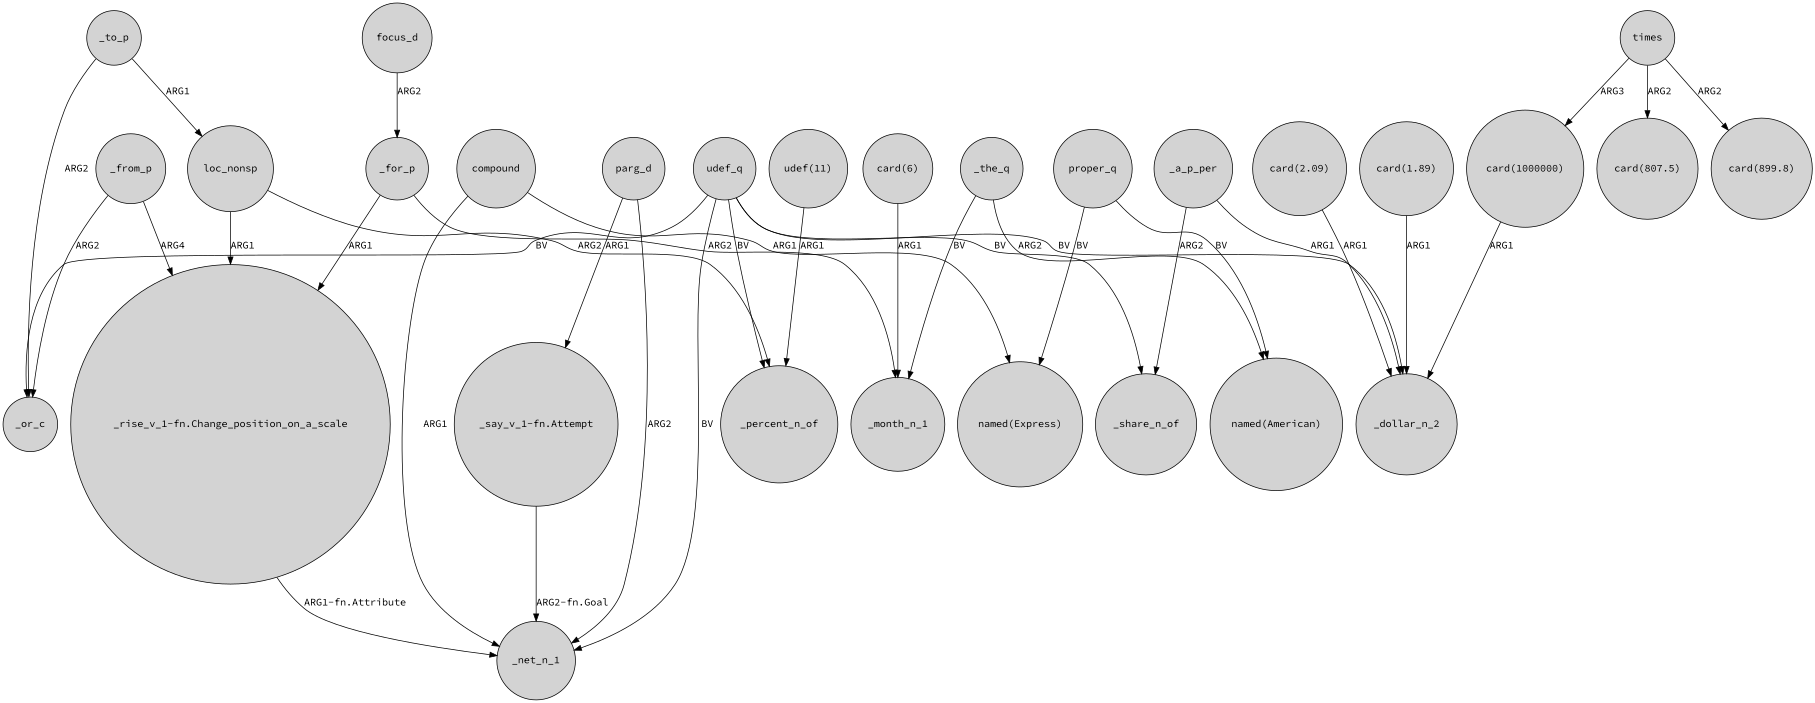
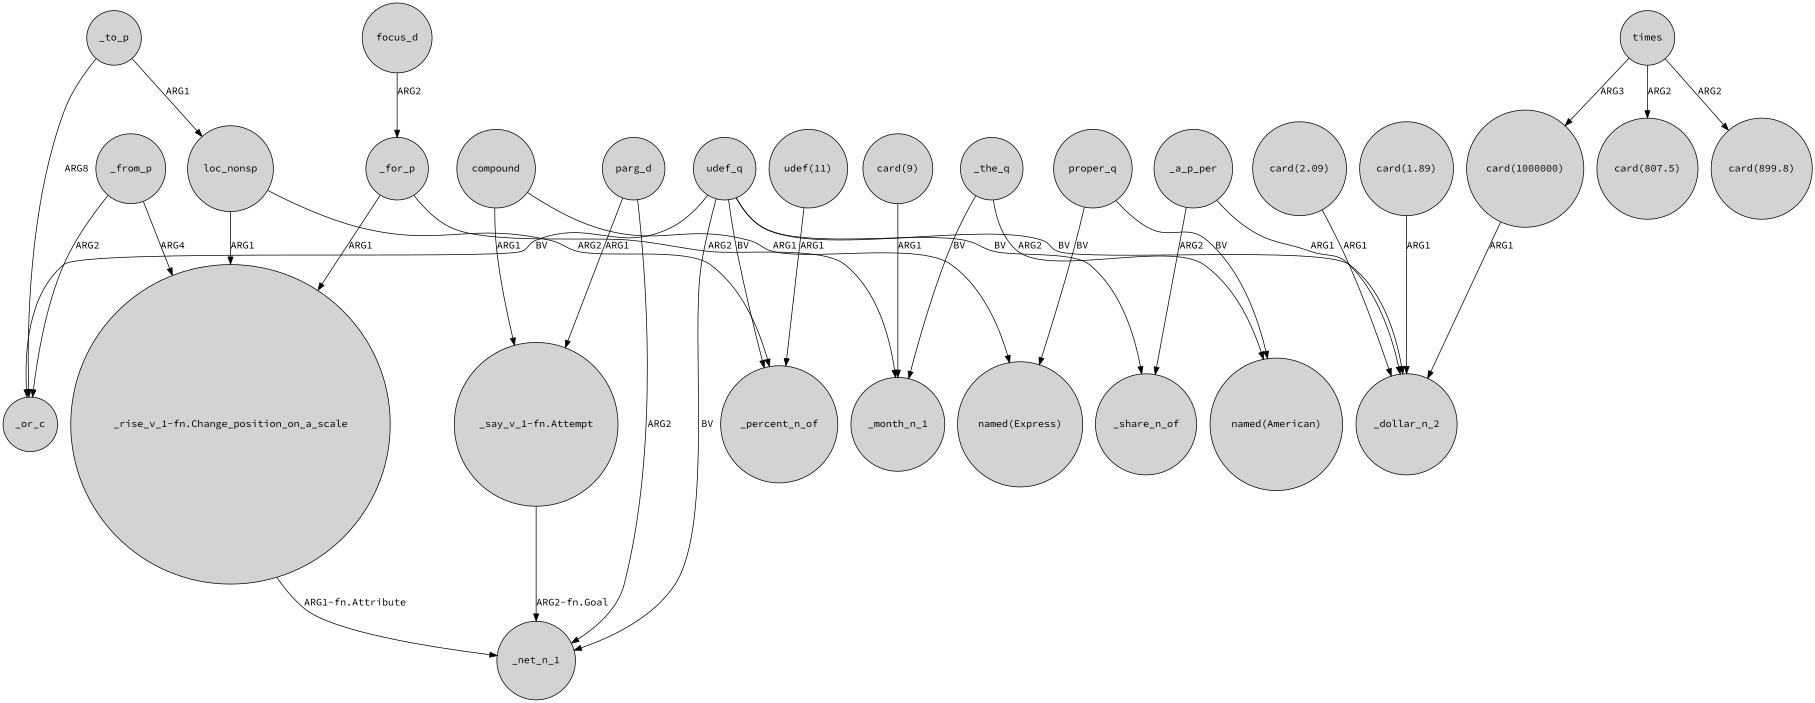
edge "_to_p" -> "_or_c": label "ARG2" -> "ARG8"
node "card(6)": label "card(6)" -> "card(9)"
edge "compound" -> "_net_n_1": now "compound" -> "_say_v_1-fn.Attempt"
